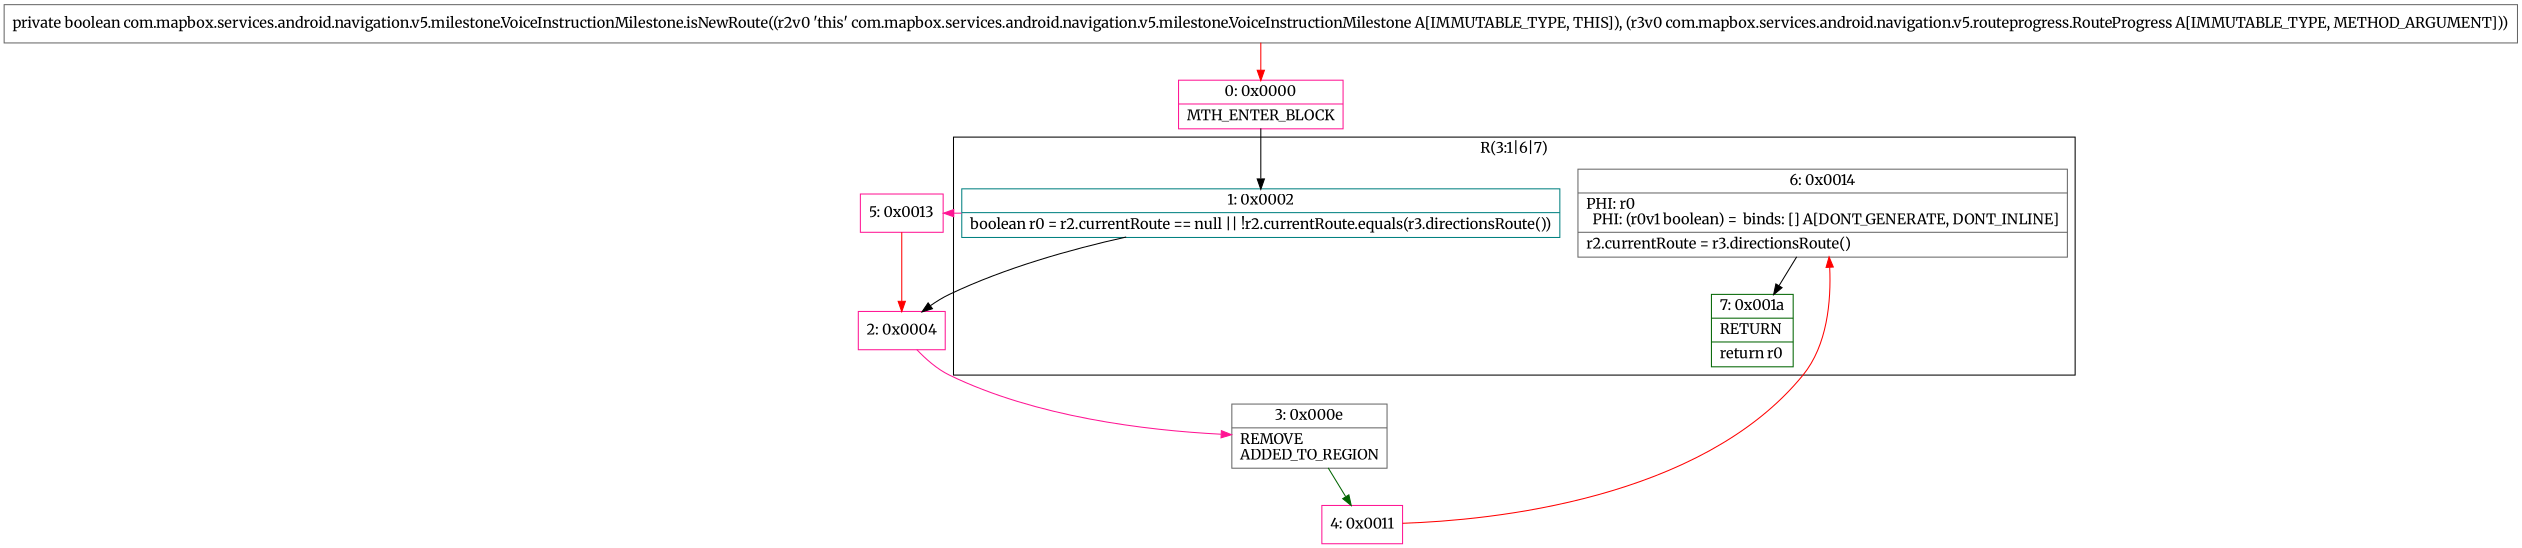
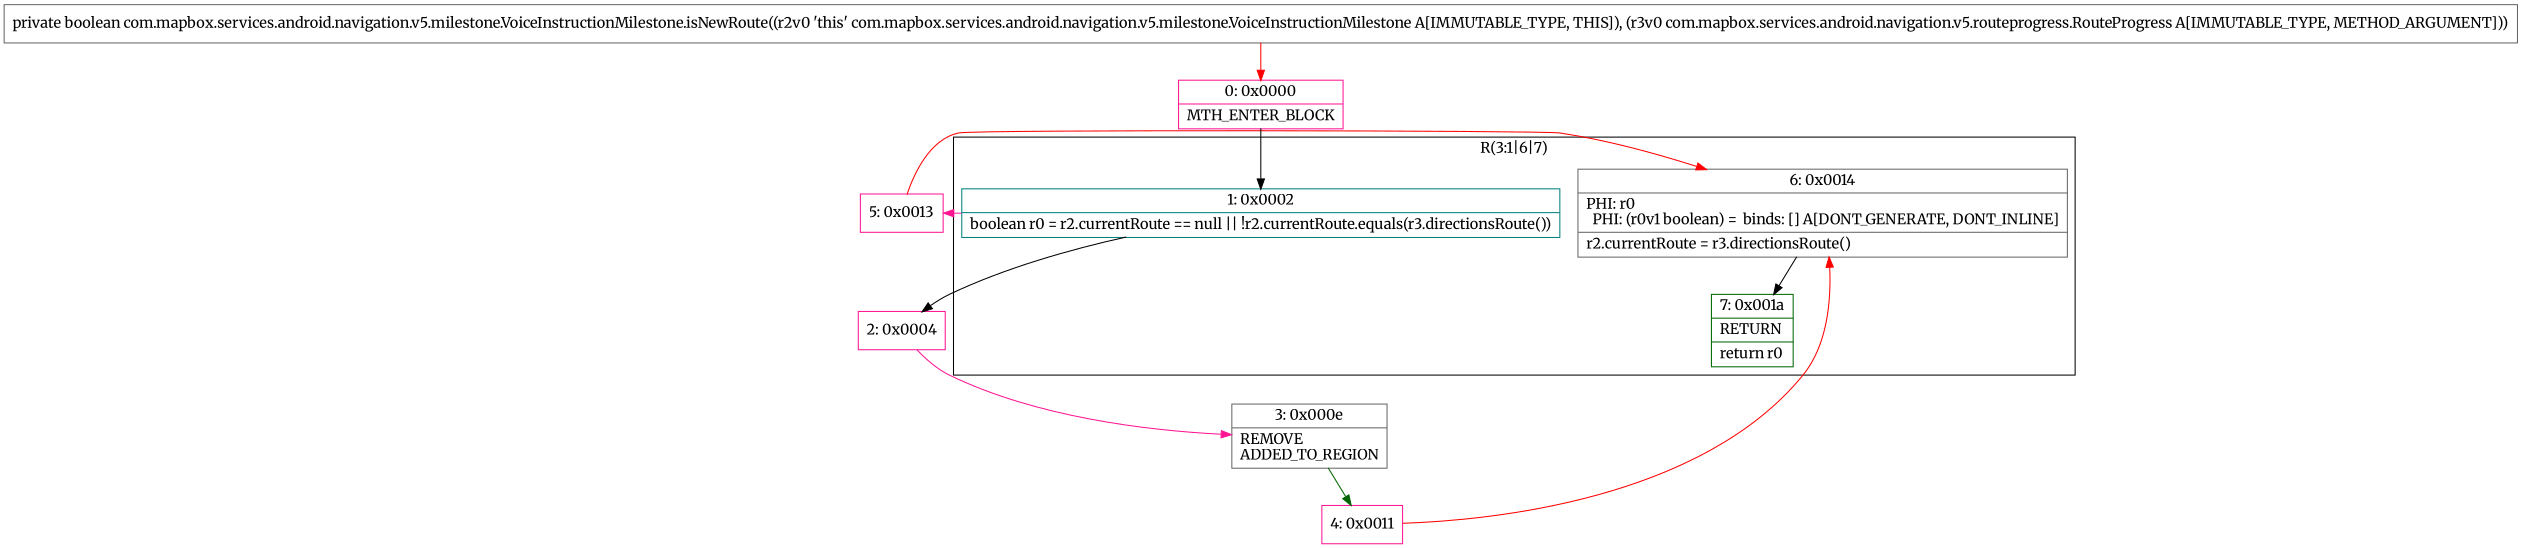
edge "5: 0x0013" -> "2: 0x0004": now "5: 0x0013" -> "6: 0x0014"
